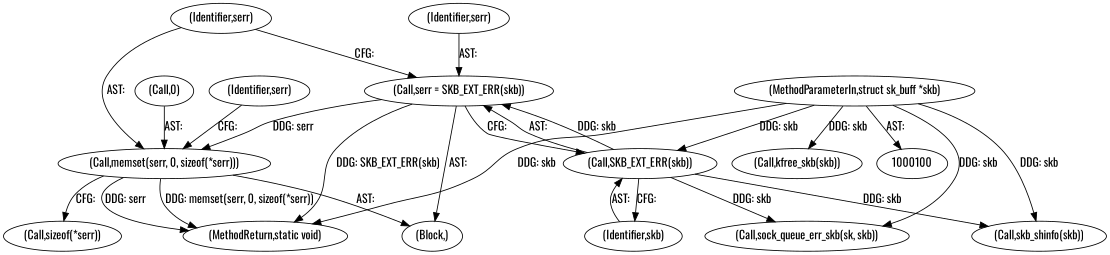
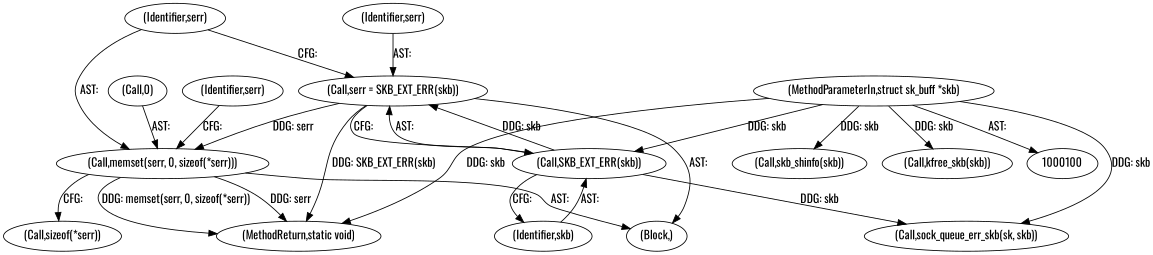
edge "(Call,SKB_EXT_ERR(skb))" -> "(Call,skb_shinfo(skb))": removed, label "DDG: skb"
